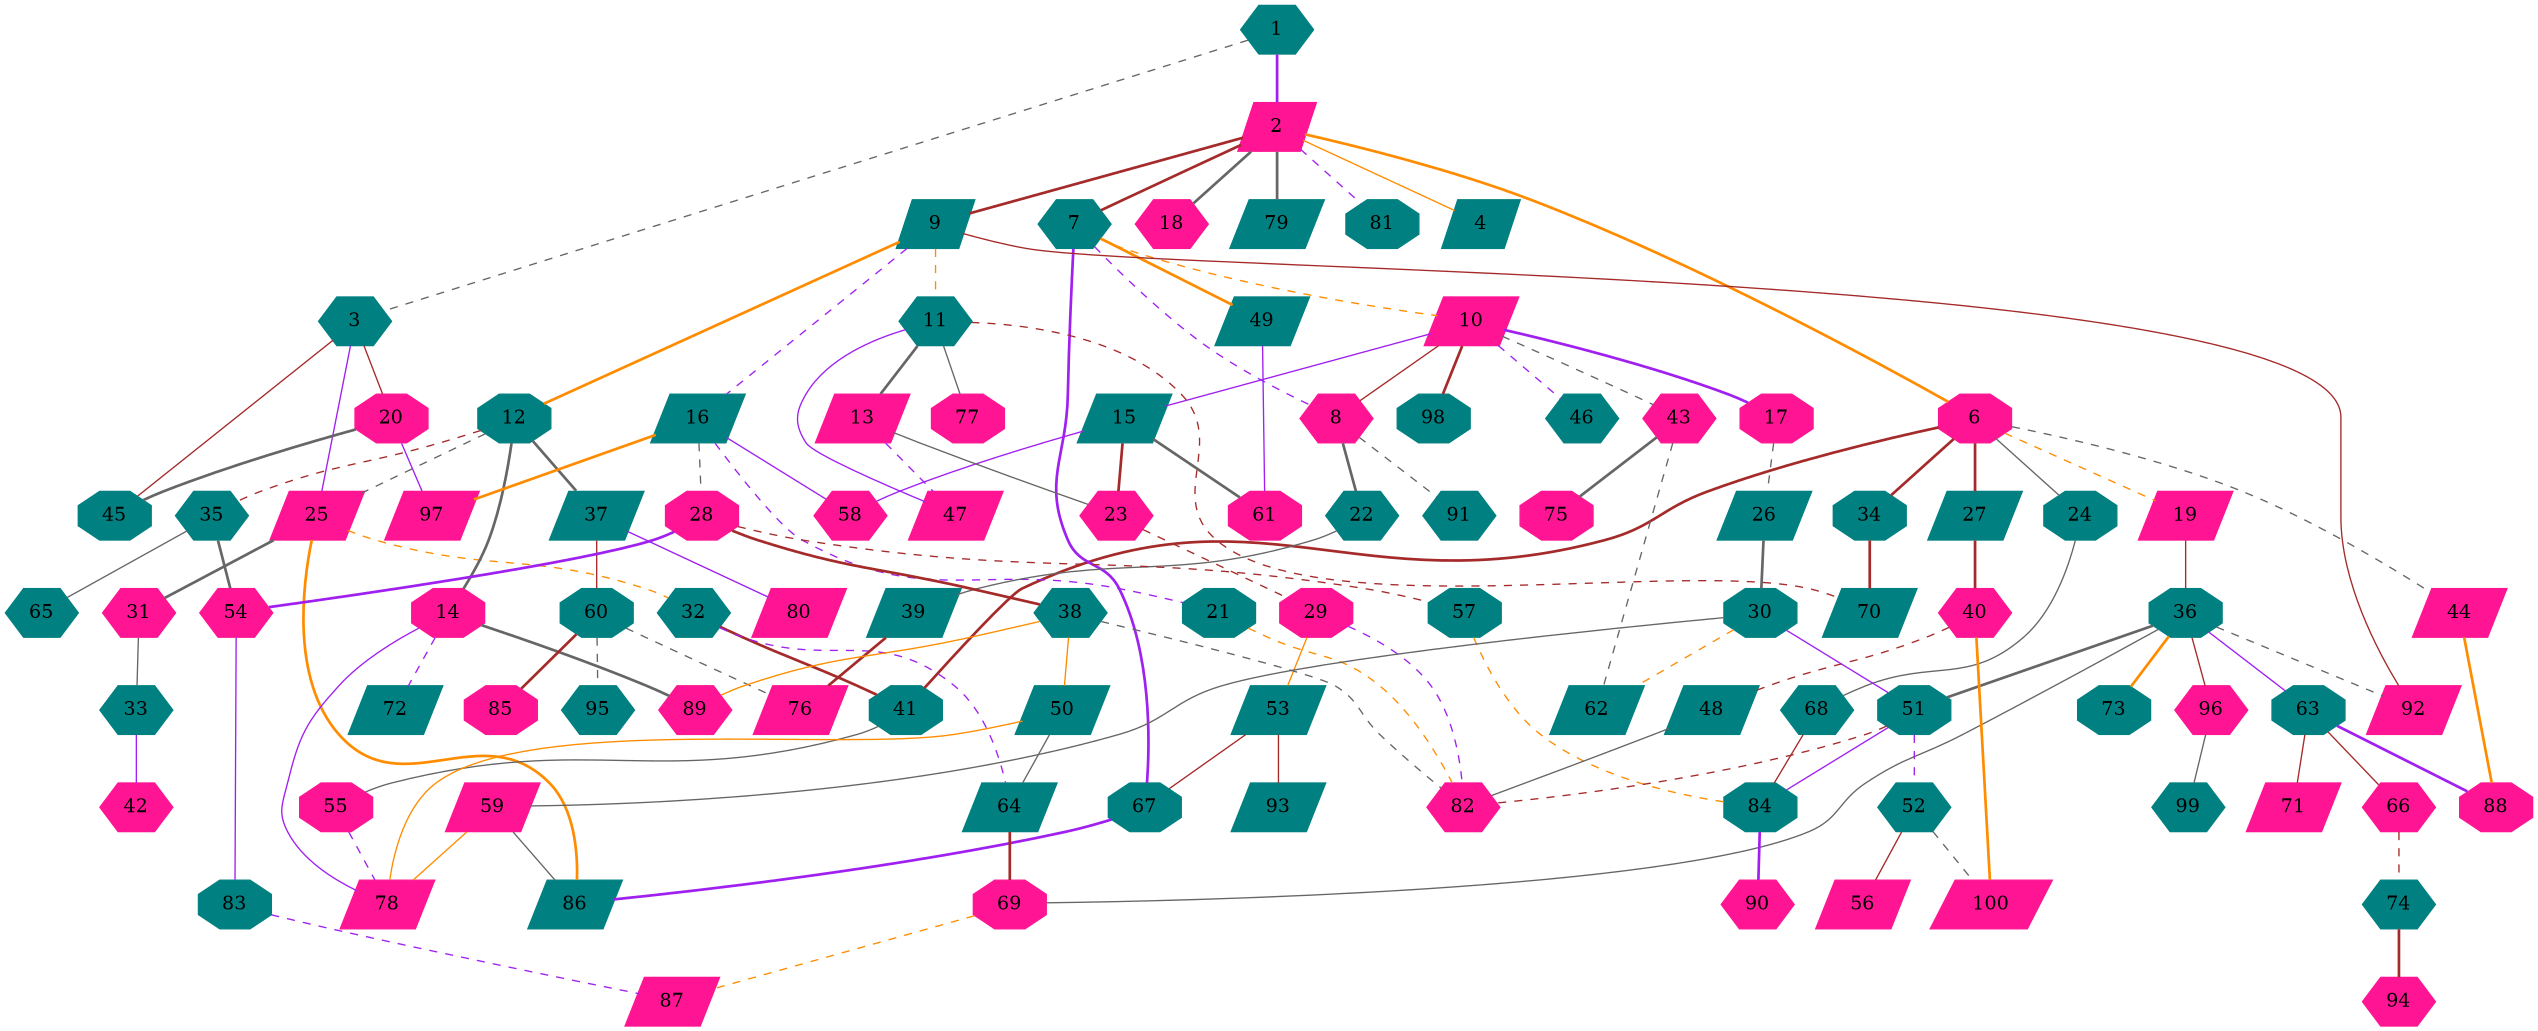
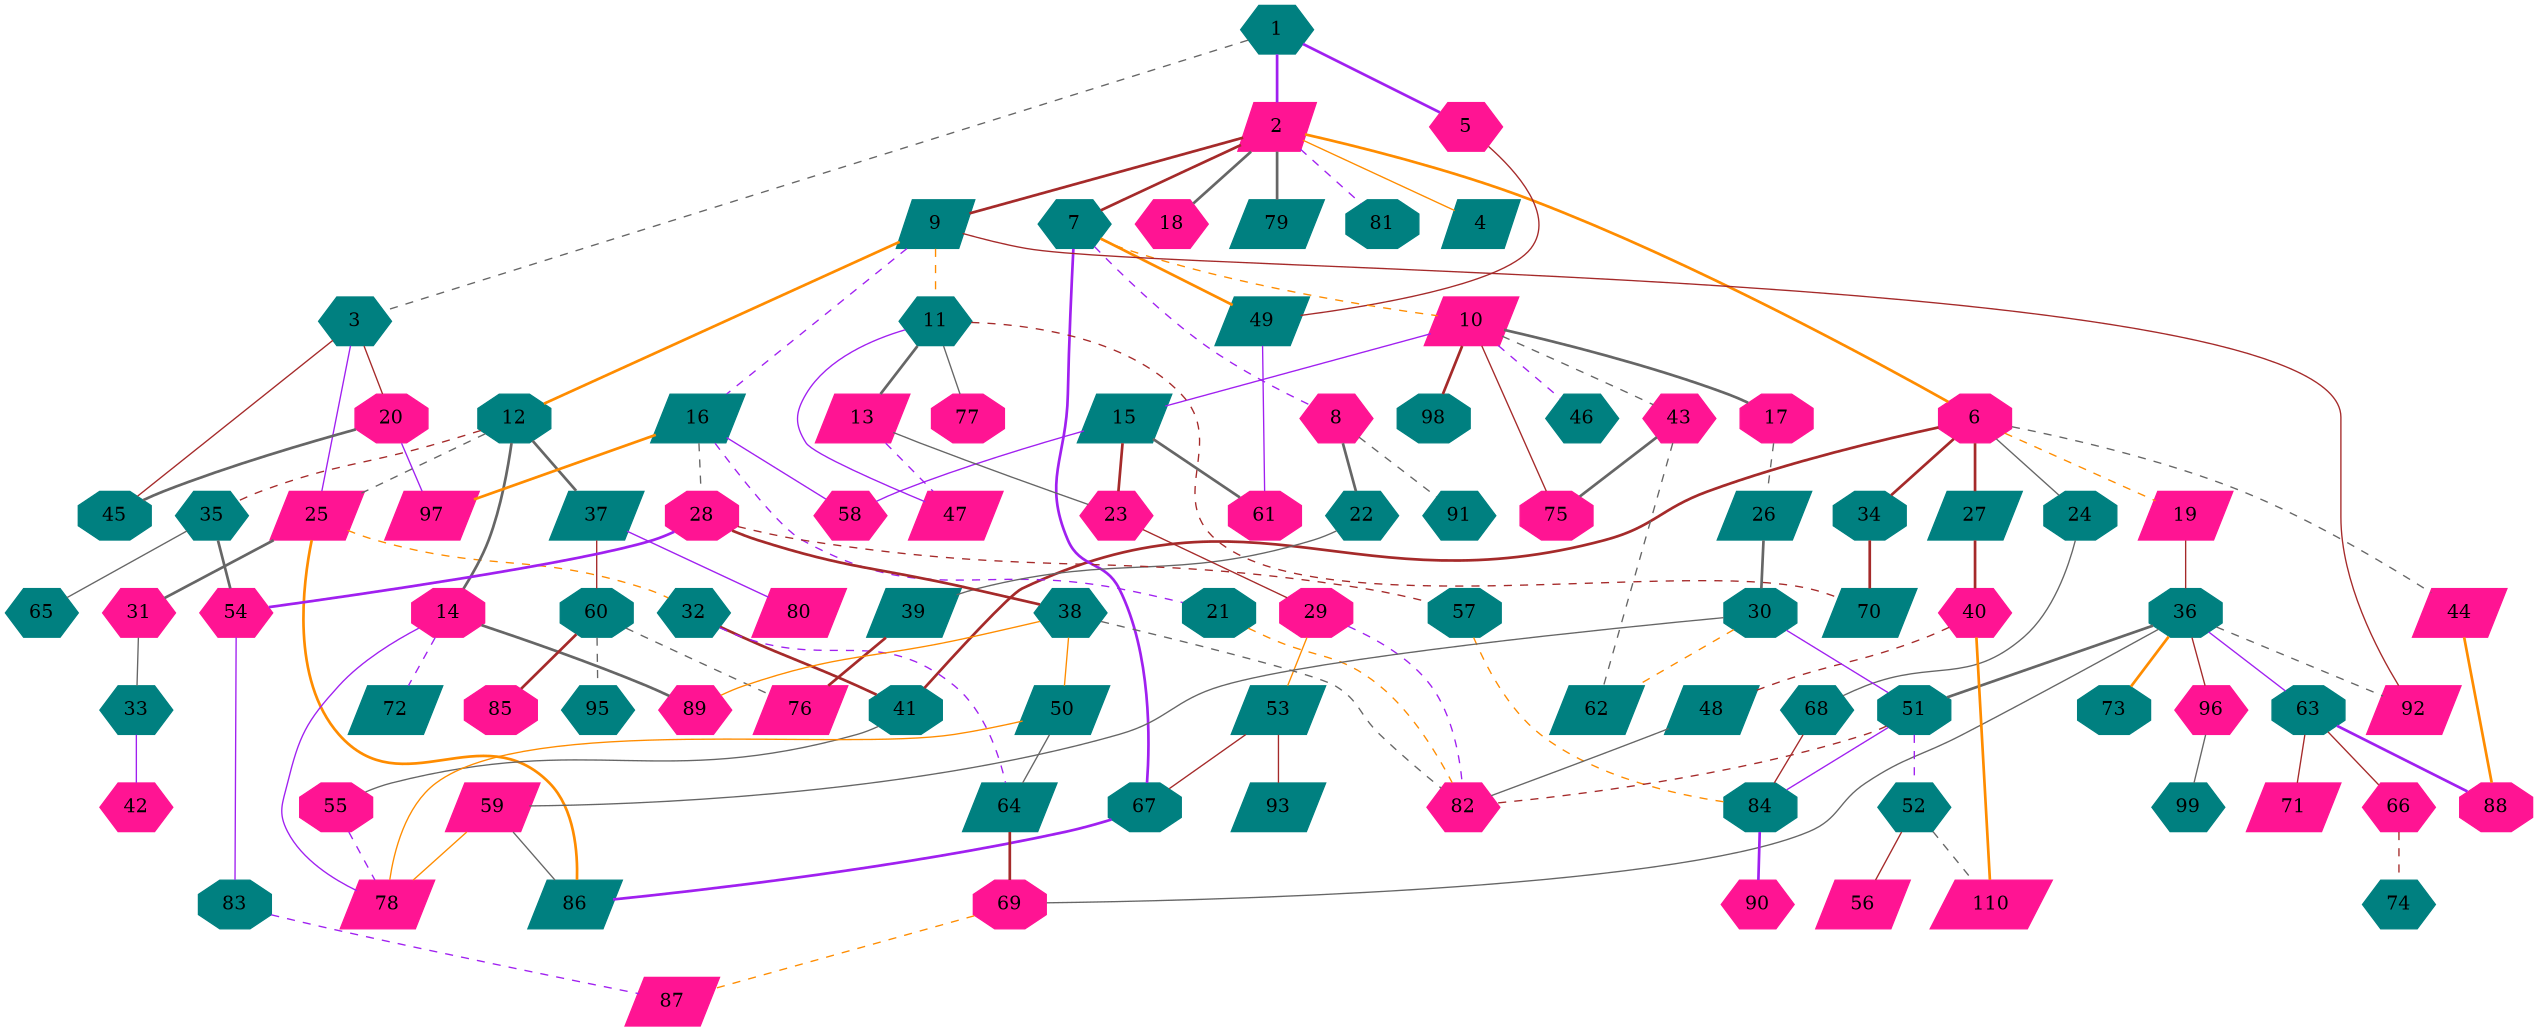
node "5": added
edge "10" -- "17": color purple -> gray40
edge "10" -- "8": now "10" -- "75"
edge "23" -- "29": style dashed -> solid
node "100": label "100" -> "110"
node "94": removed
